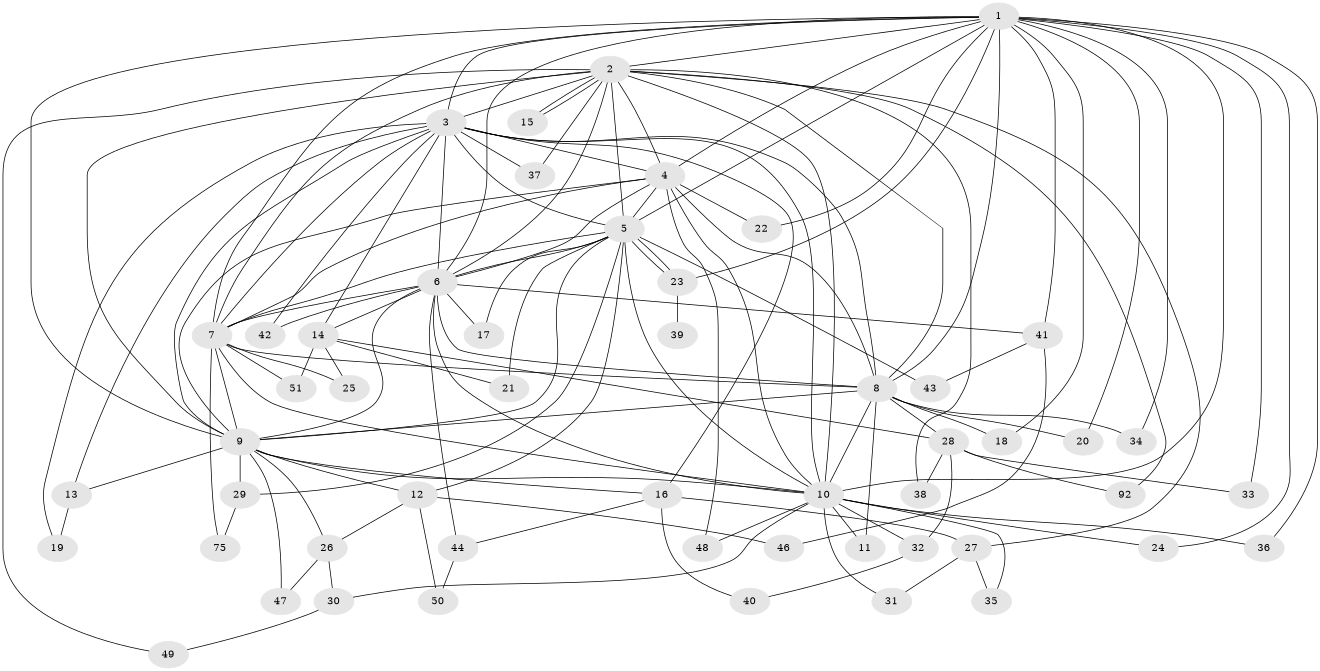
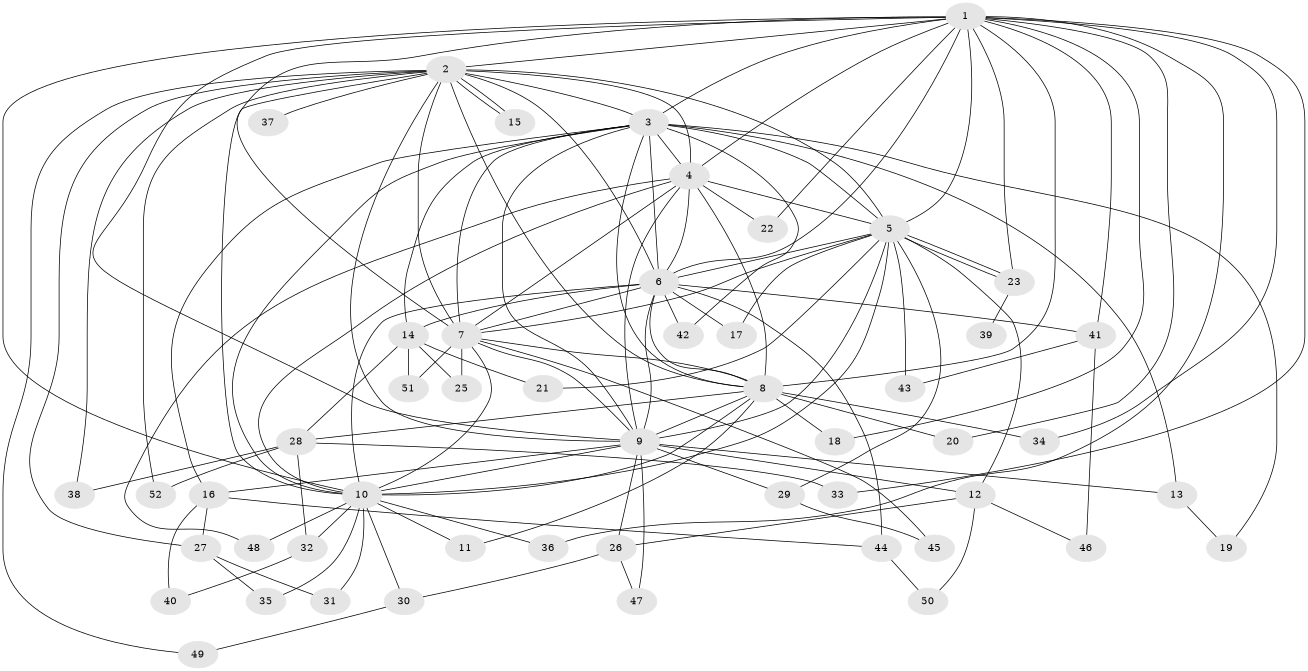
edge "3" -- "37": removed
node "92": label "92" -> "52"
node "75": label "75" -> "45"
node "24": removed
